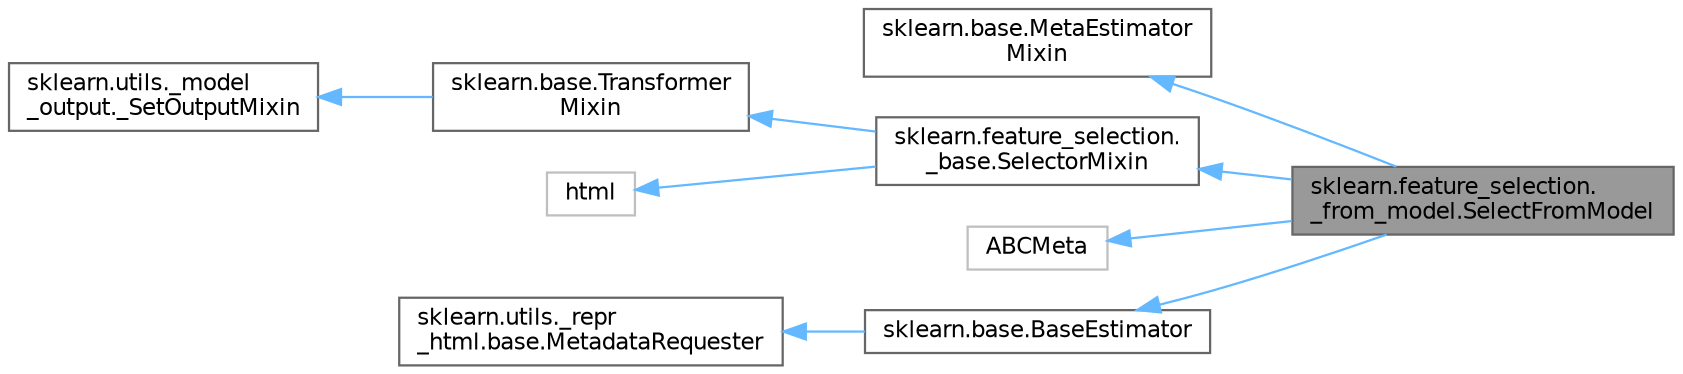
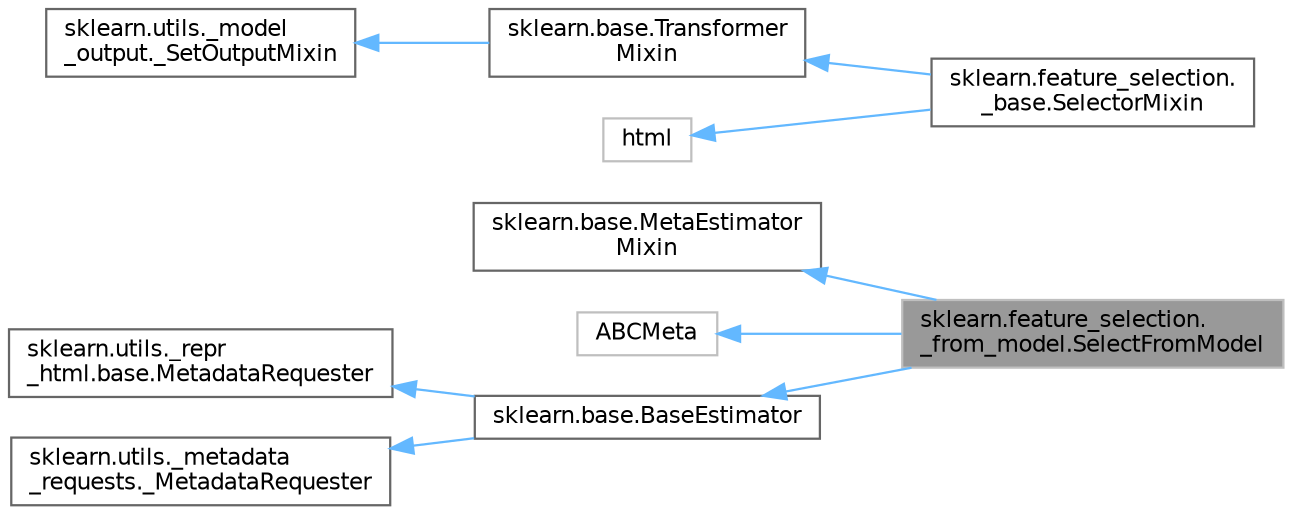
edge "sklearn.feature_selection. _from_model.SelectFromModel" -> "sklearn.feature_selection. _base.SelectorMixin": removed
node "sklearn.feature_selection. _from_model.SelectFromModel": color gray40 -> grey75
node "sklearn.utils._metadata _requests._MetadataRequester": added
